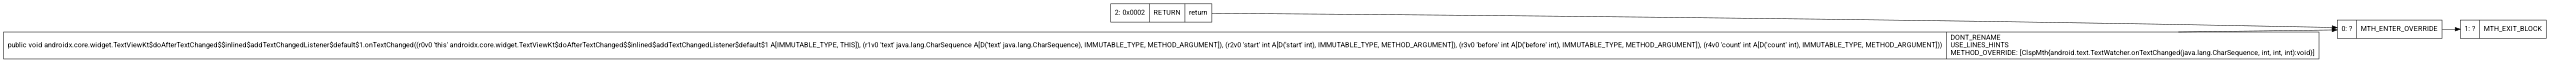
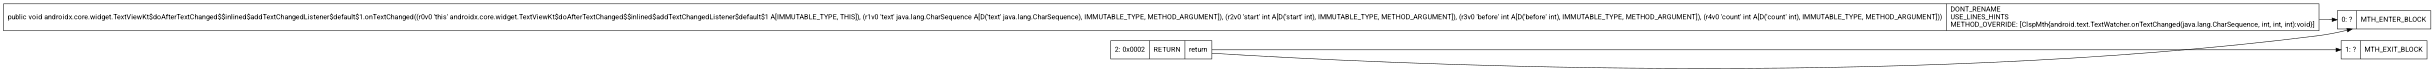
node "0: ?": text "MTH_ENTER_OVERRIDE" -> "MTH_ENTER_BLOCK"
edge "0: ?" -> "1: ?": now "2: 0x0002" -> "1: ?"
